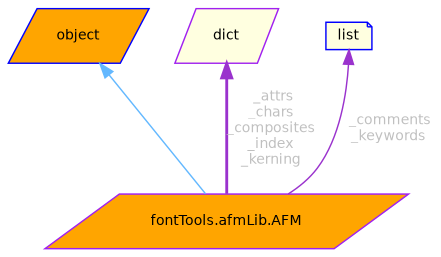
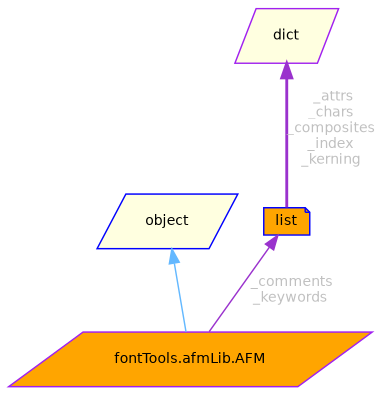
node "object": fillcolor orange -> lightyellow
node "list": fillcolor lightyellow -> orange
edge "fontTools.afmLib.AFM" -> "dict": now "list" -> "dict"
